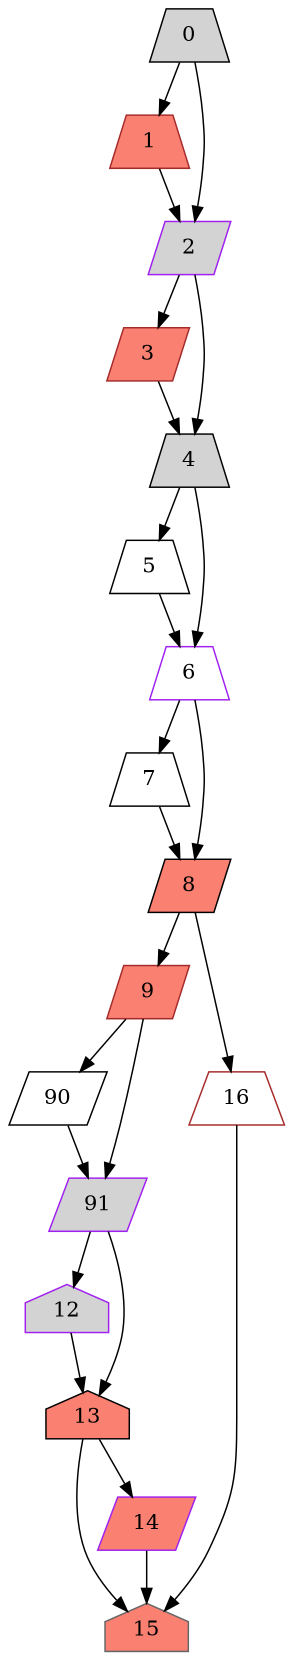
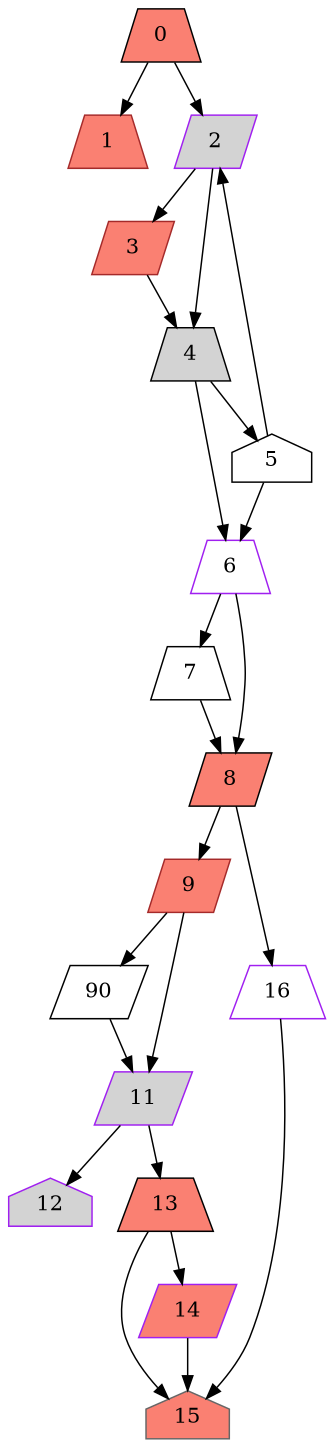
node "0": fillcolor lightgrey -> salmon
edge "1" -> "2": now "5" -> "2"
node "5": shape trapezium -> house
node "16": color brown -> purple
node "91": label "91" -> "11"
edge "12" -> "13": removed
node "13": shape house -> trapezium
